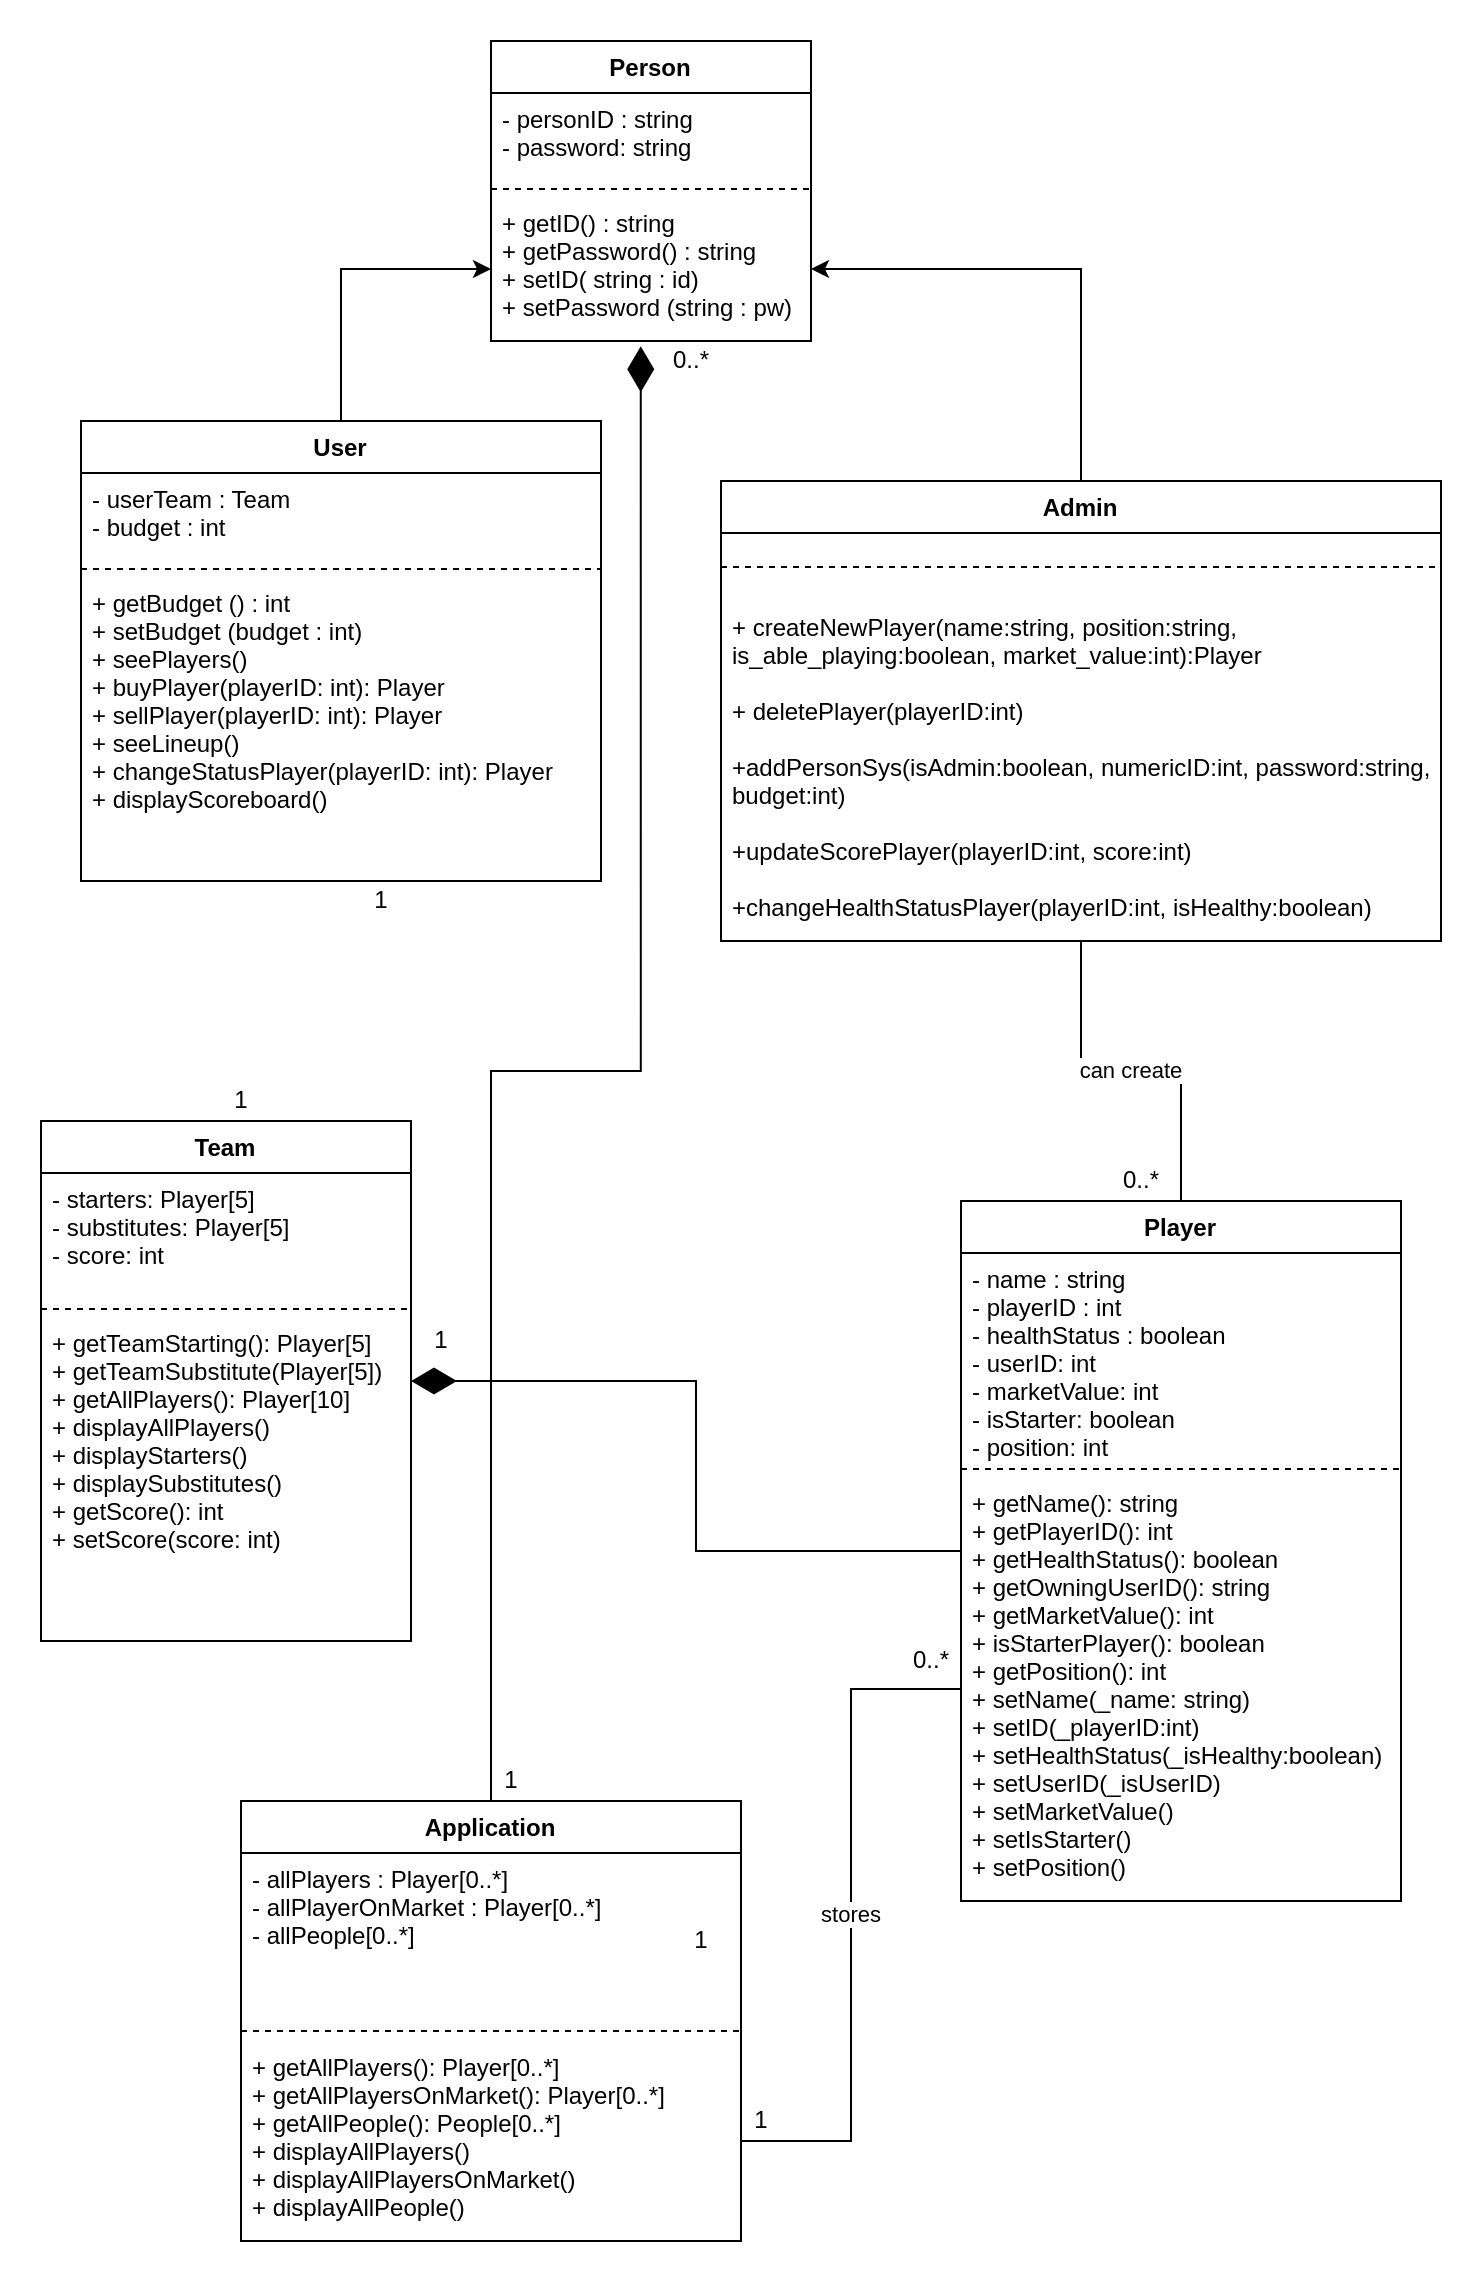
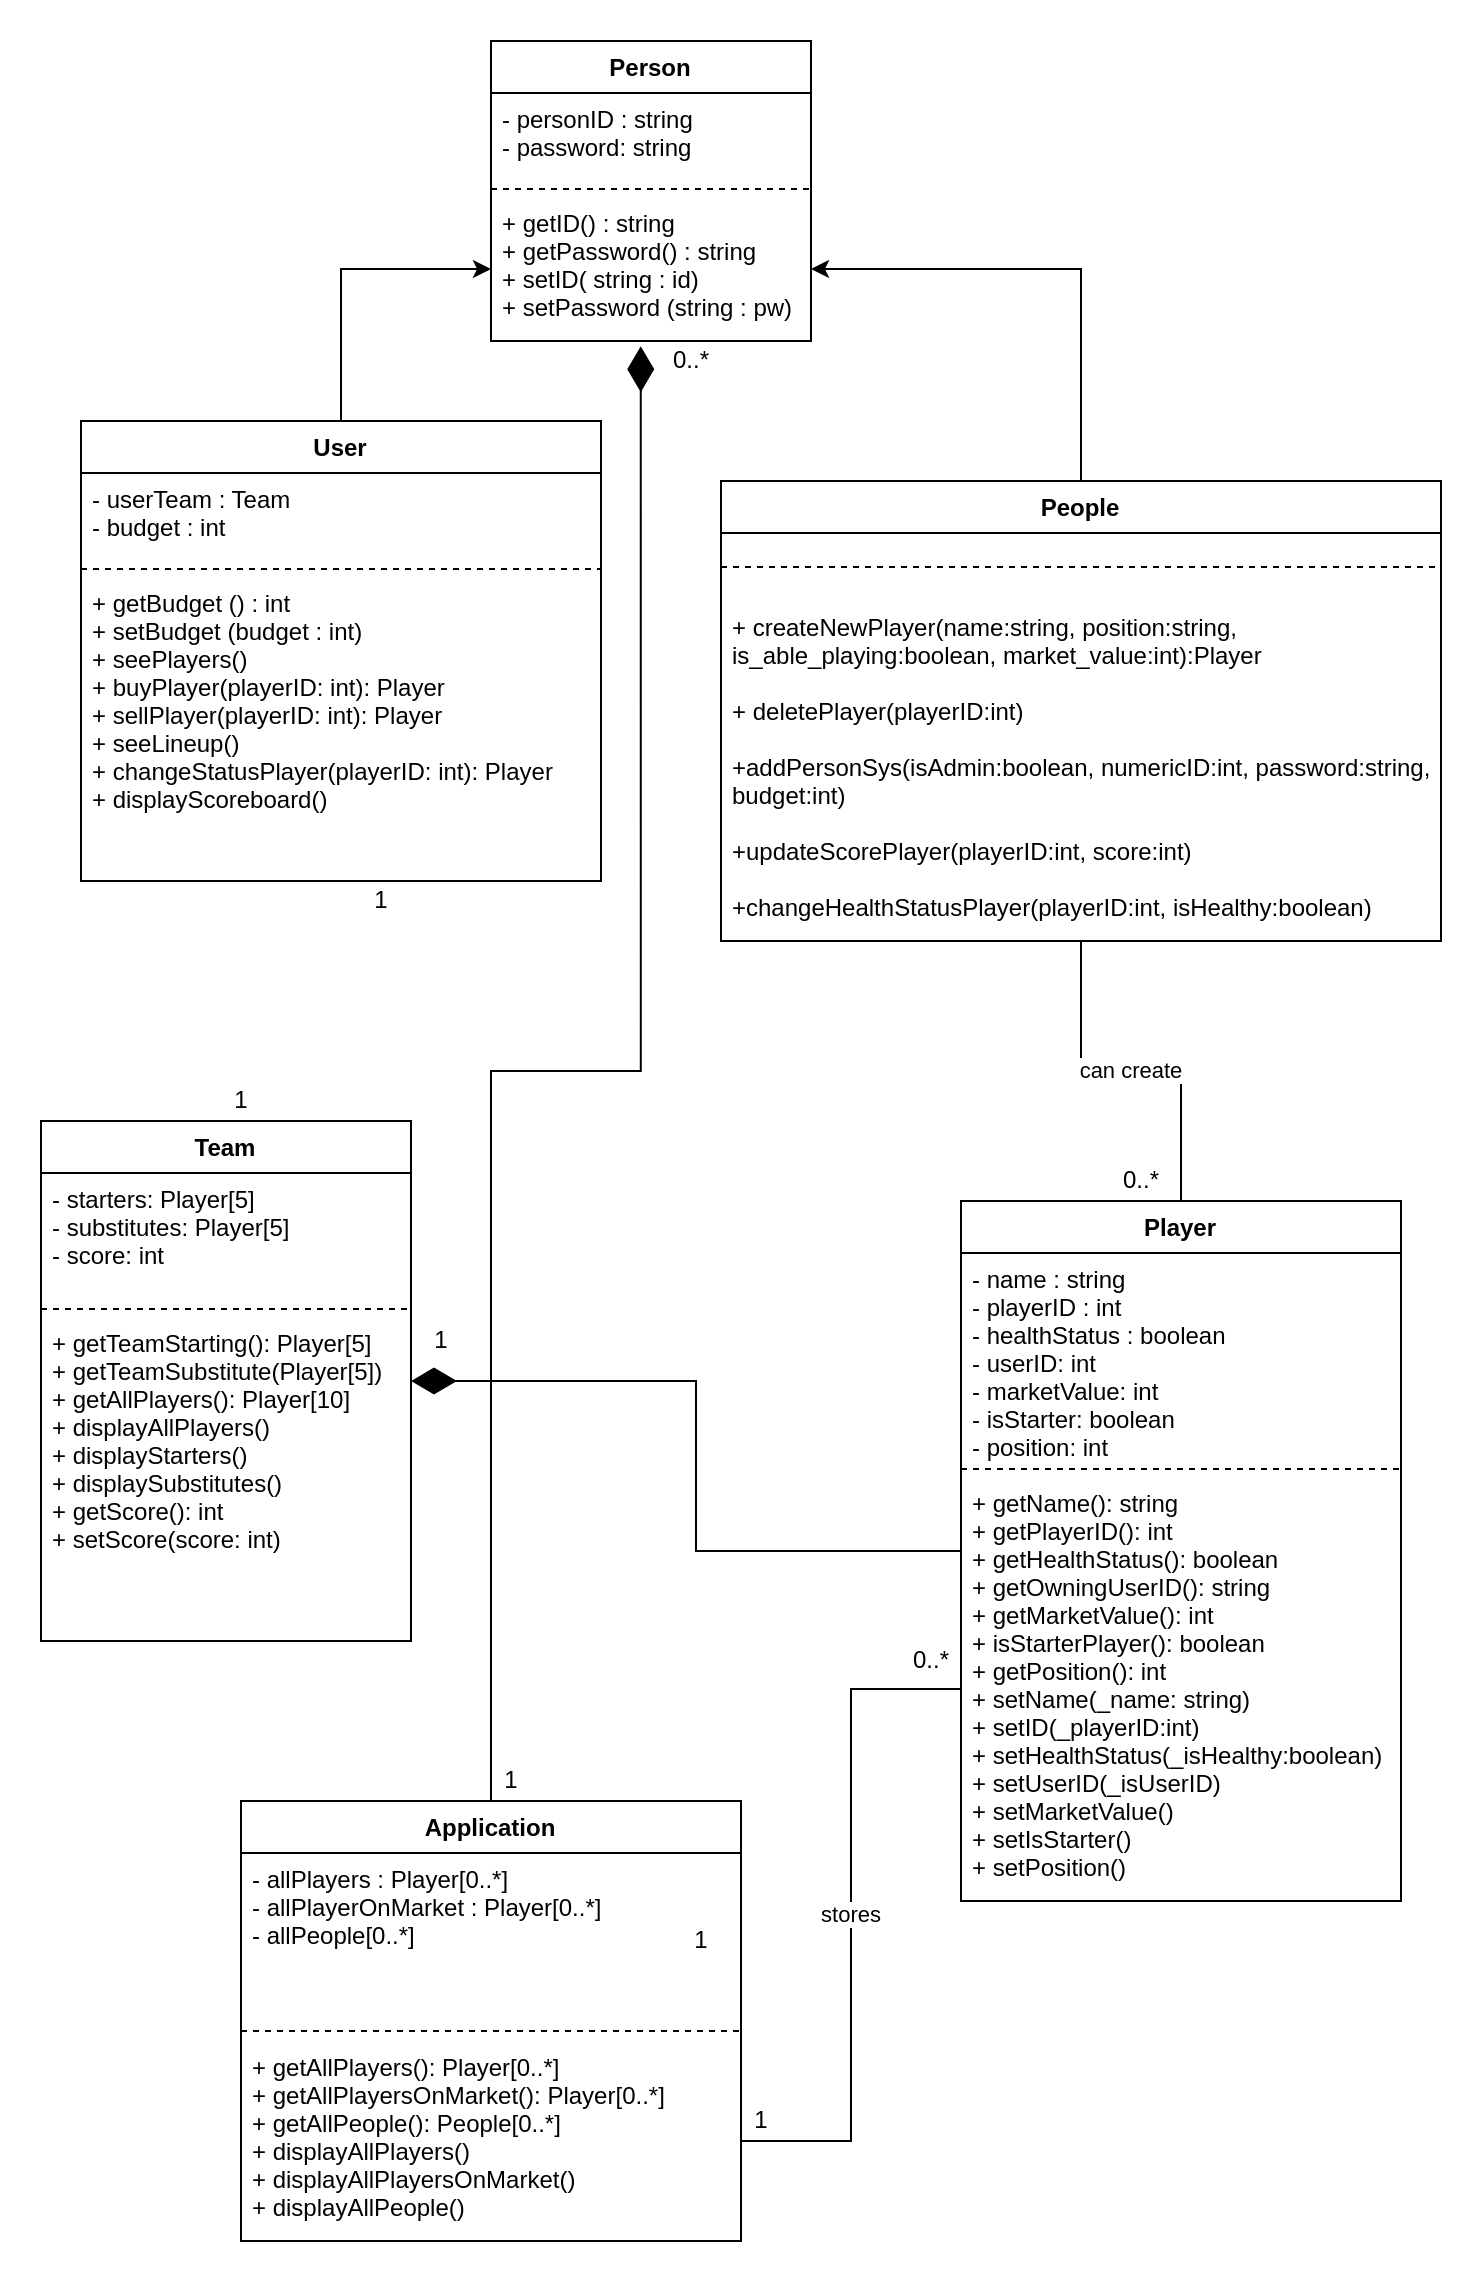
node "Admin": label "Admin" -> "People"
